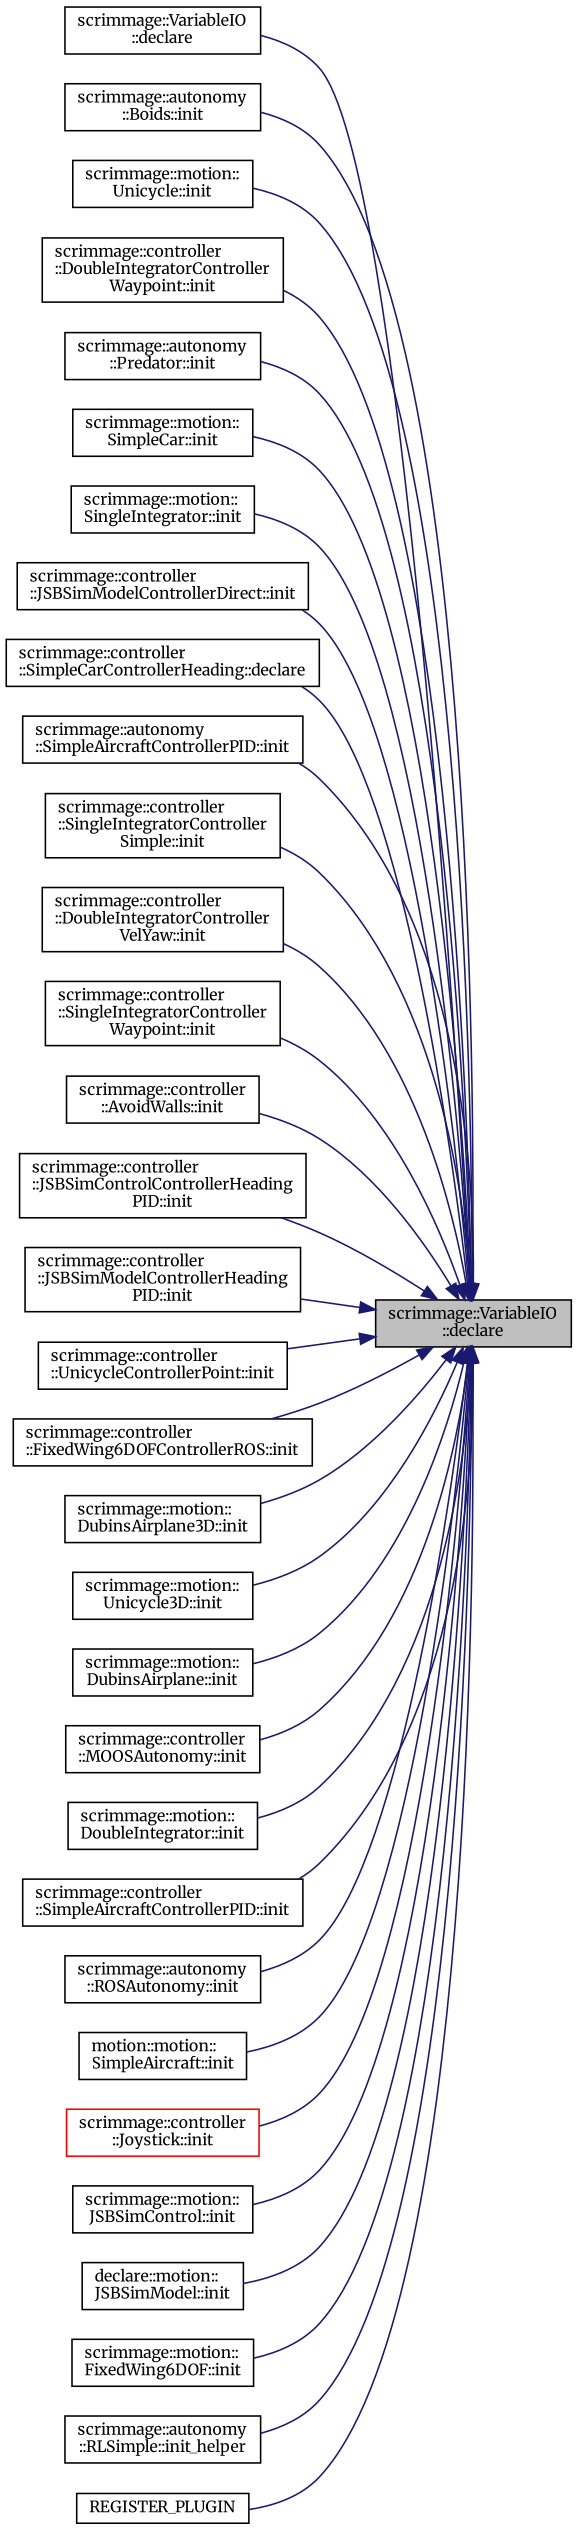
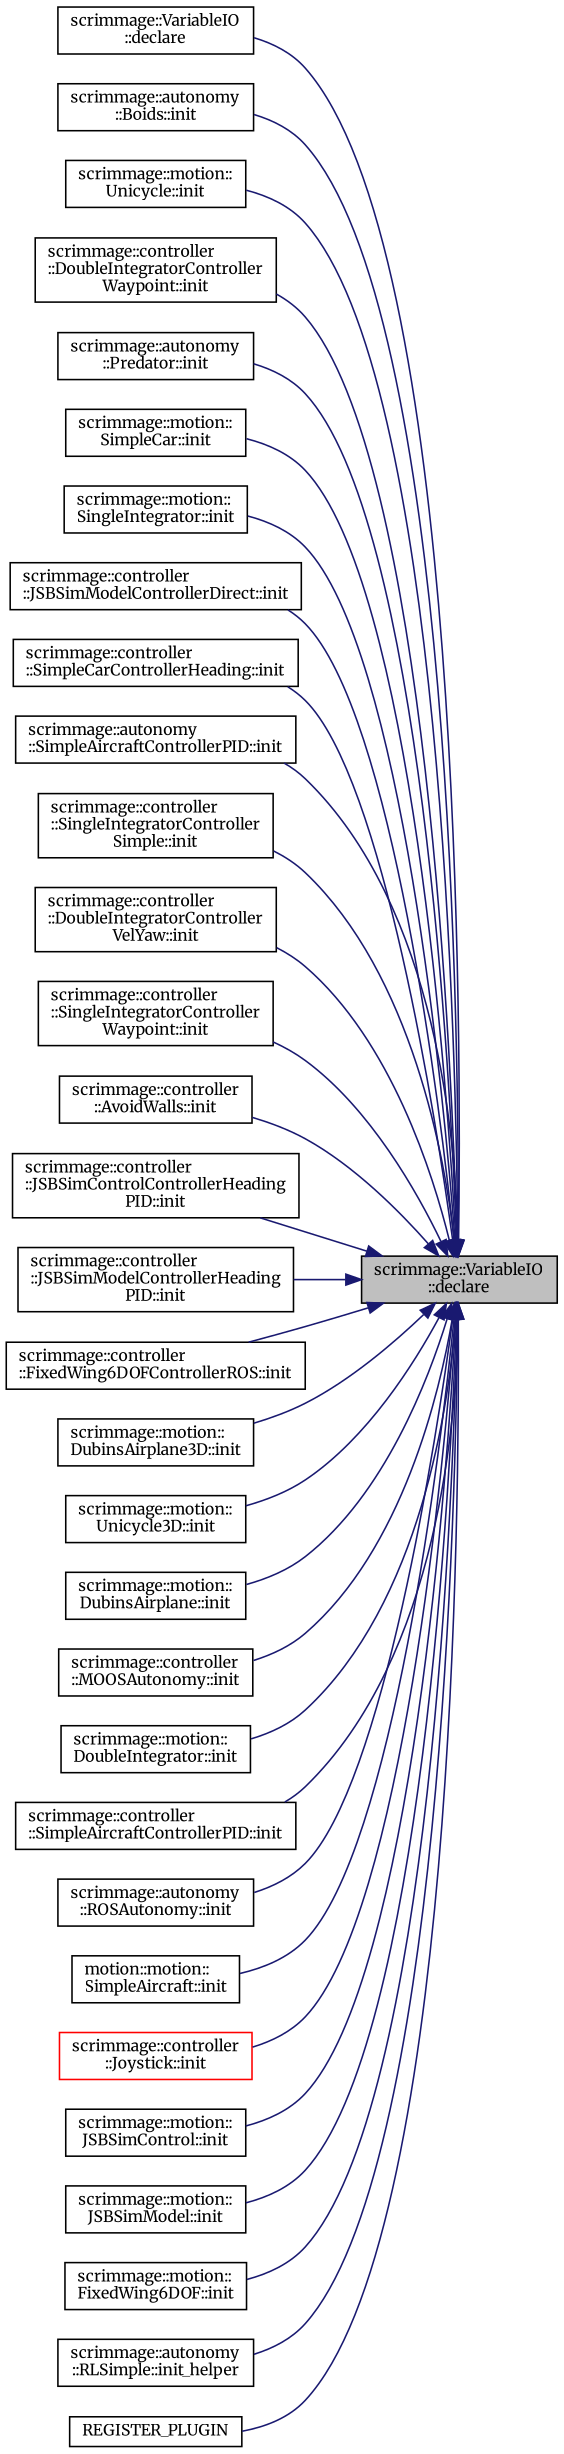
node "scrimmage::controller ::SimpleCarControllerHeading::declare": label "scrimmage::controller ::SimpleCarControllerHeading::declare" -> "scrimmage::controller ::SimpleCarControllerHeading::init"
node "scrimmage::controller ::UnicycleControllerPoint::init": removed
node "declare::motion:: JSBSimModel::init": label "declare::motion:: JSBSimModel::init" -> "scrimmage::motion:: JSBSimModel::init"
